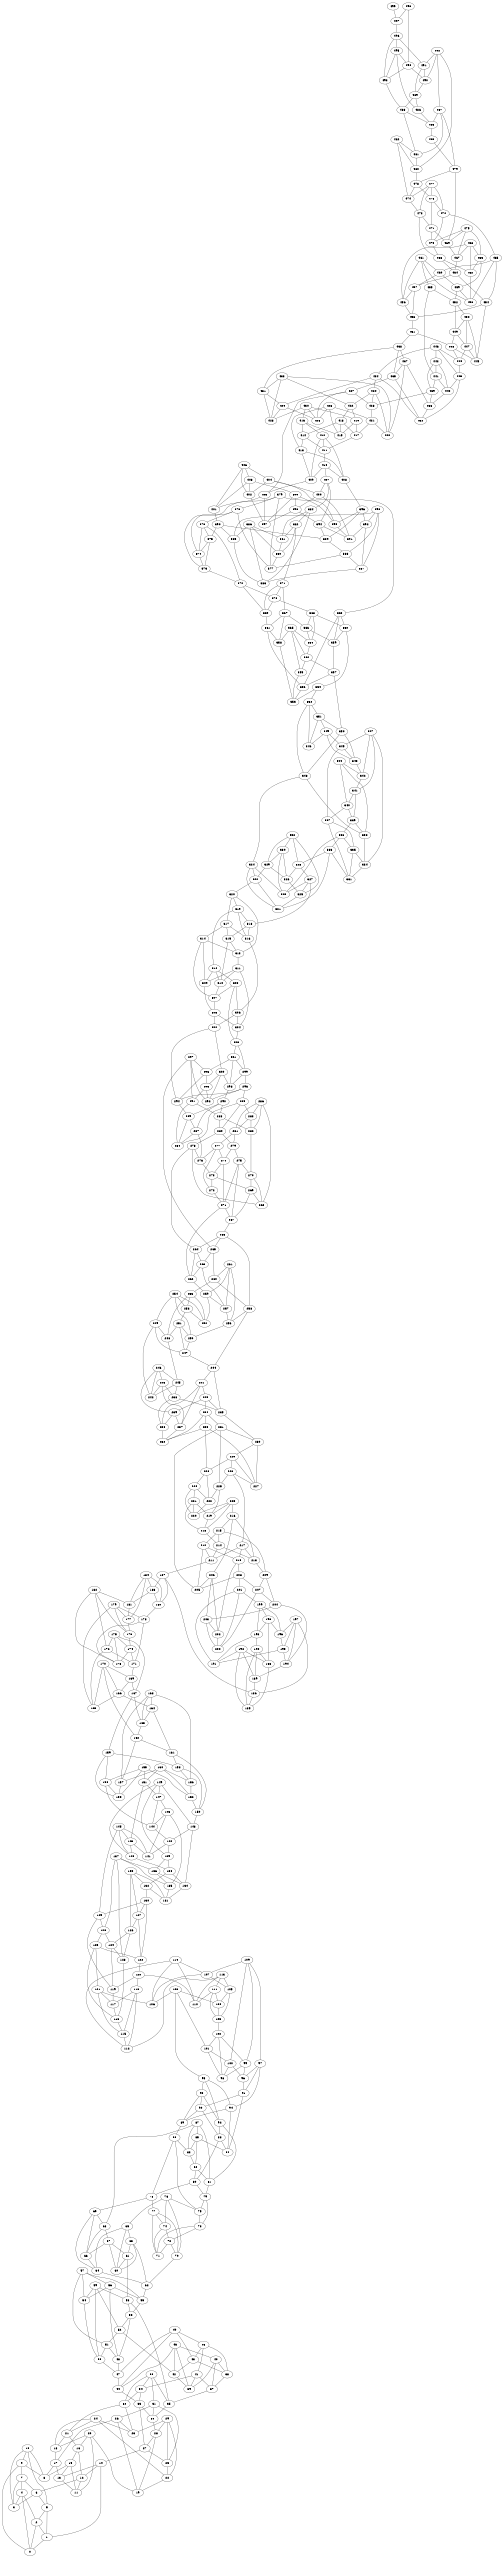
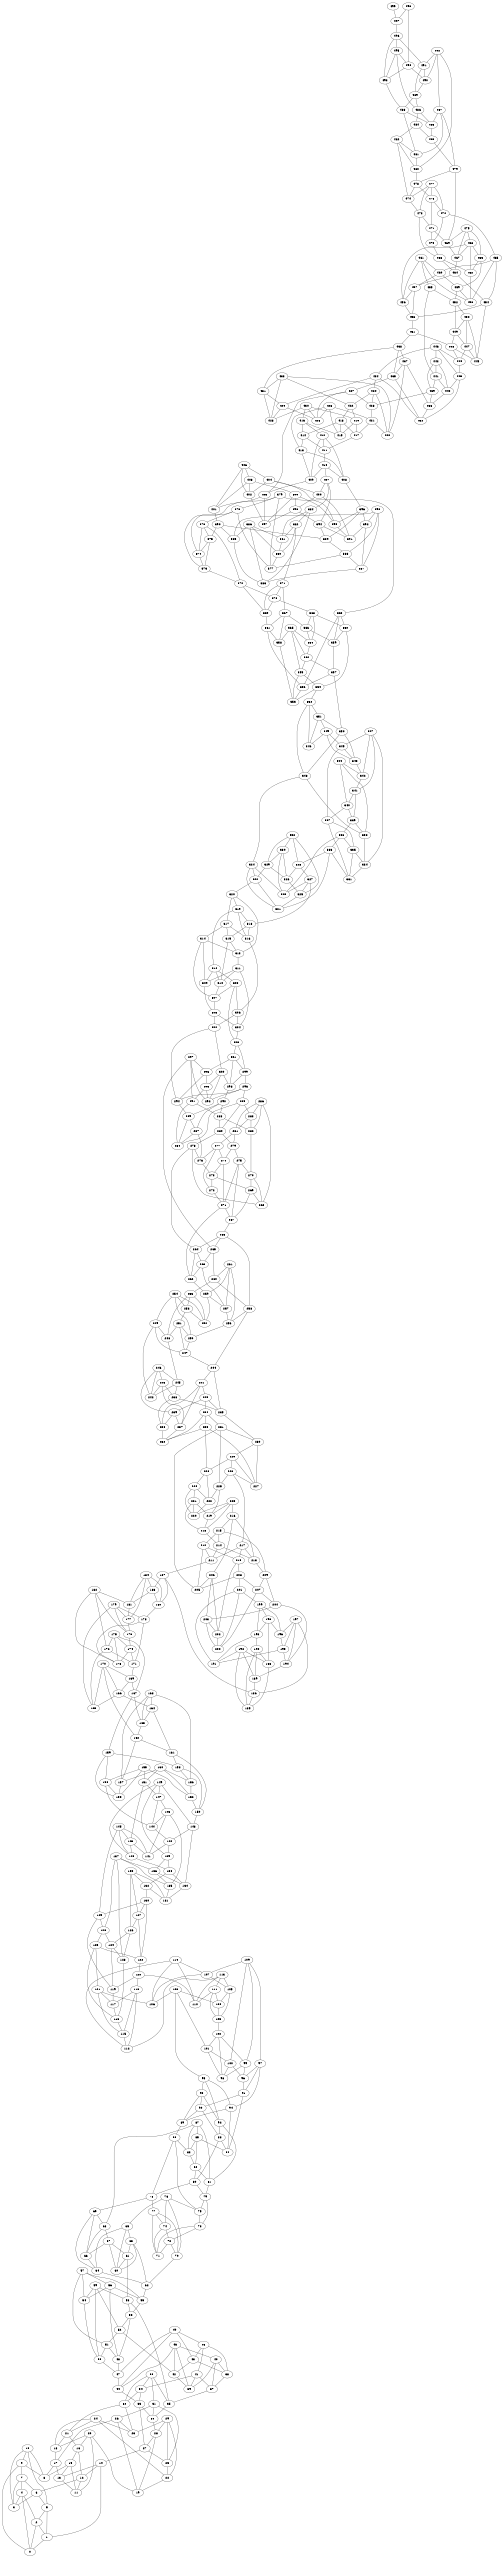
node "484": added
edge "475" -- "470": now "475" -- "468"
edge "355" -- "354": added
